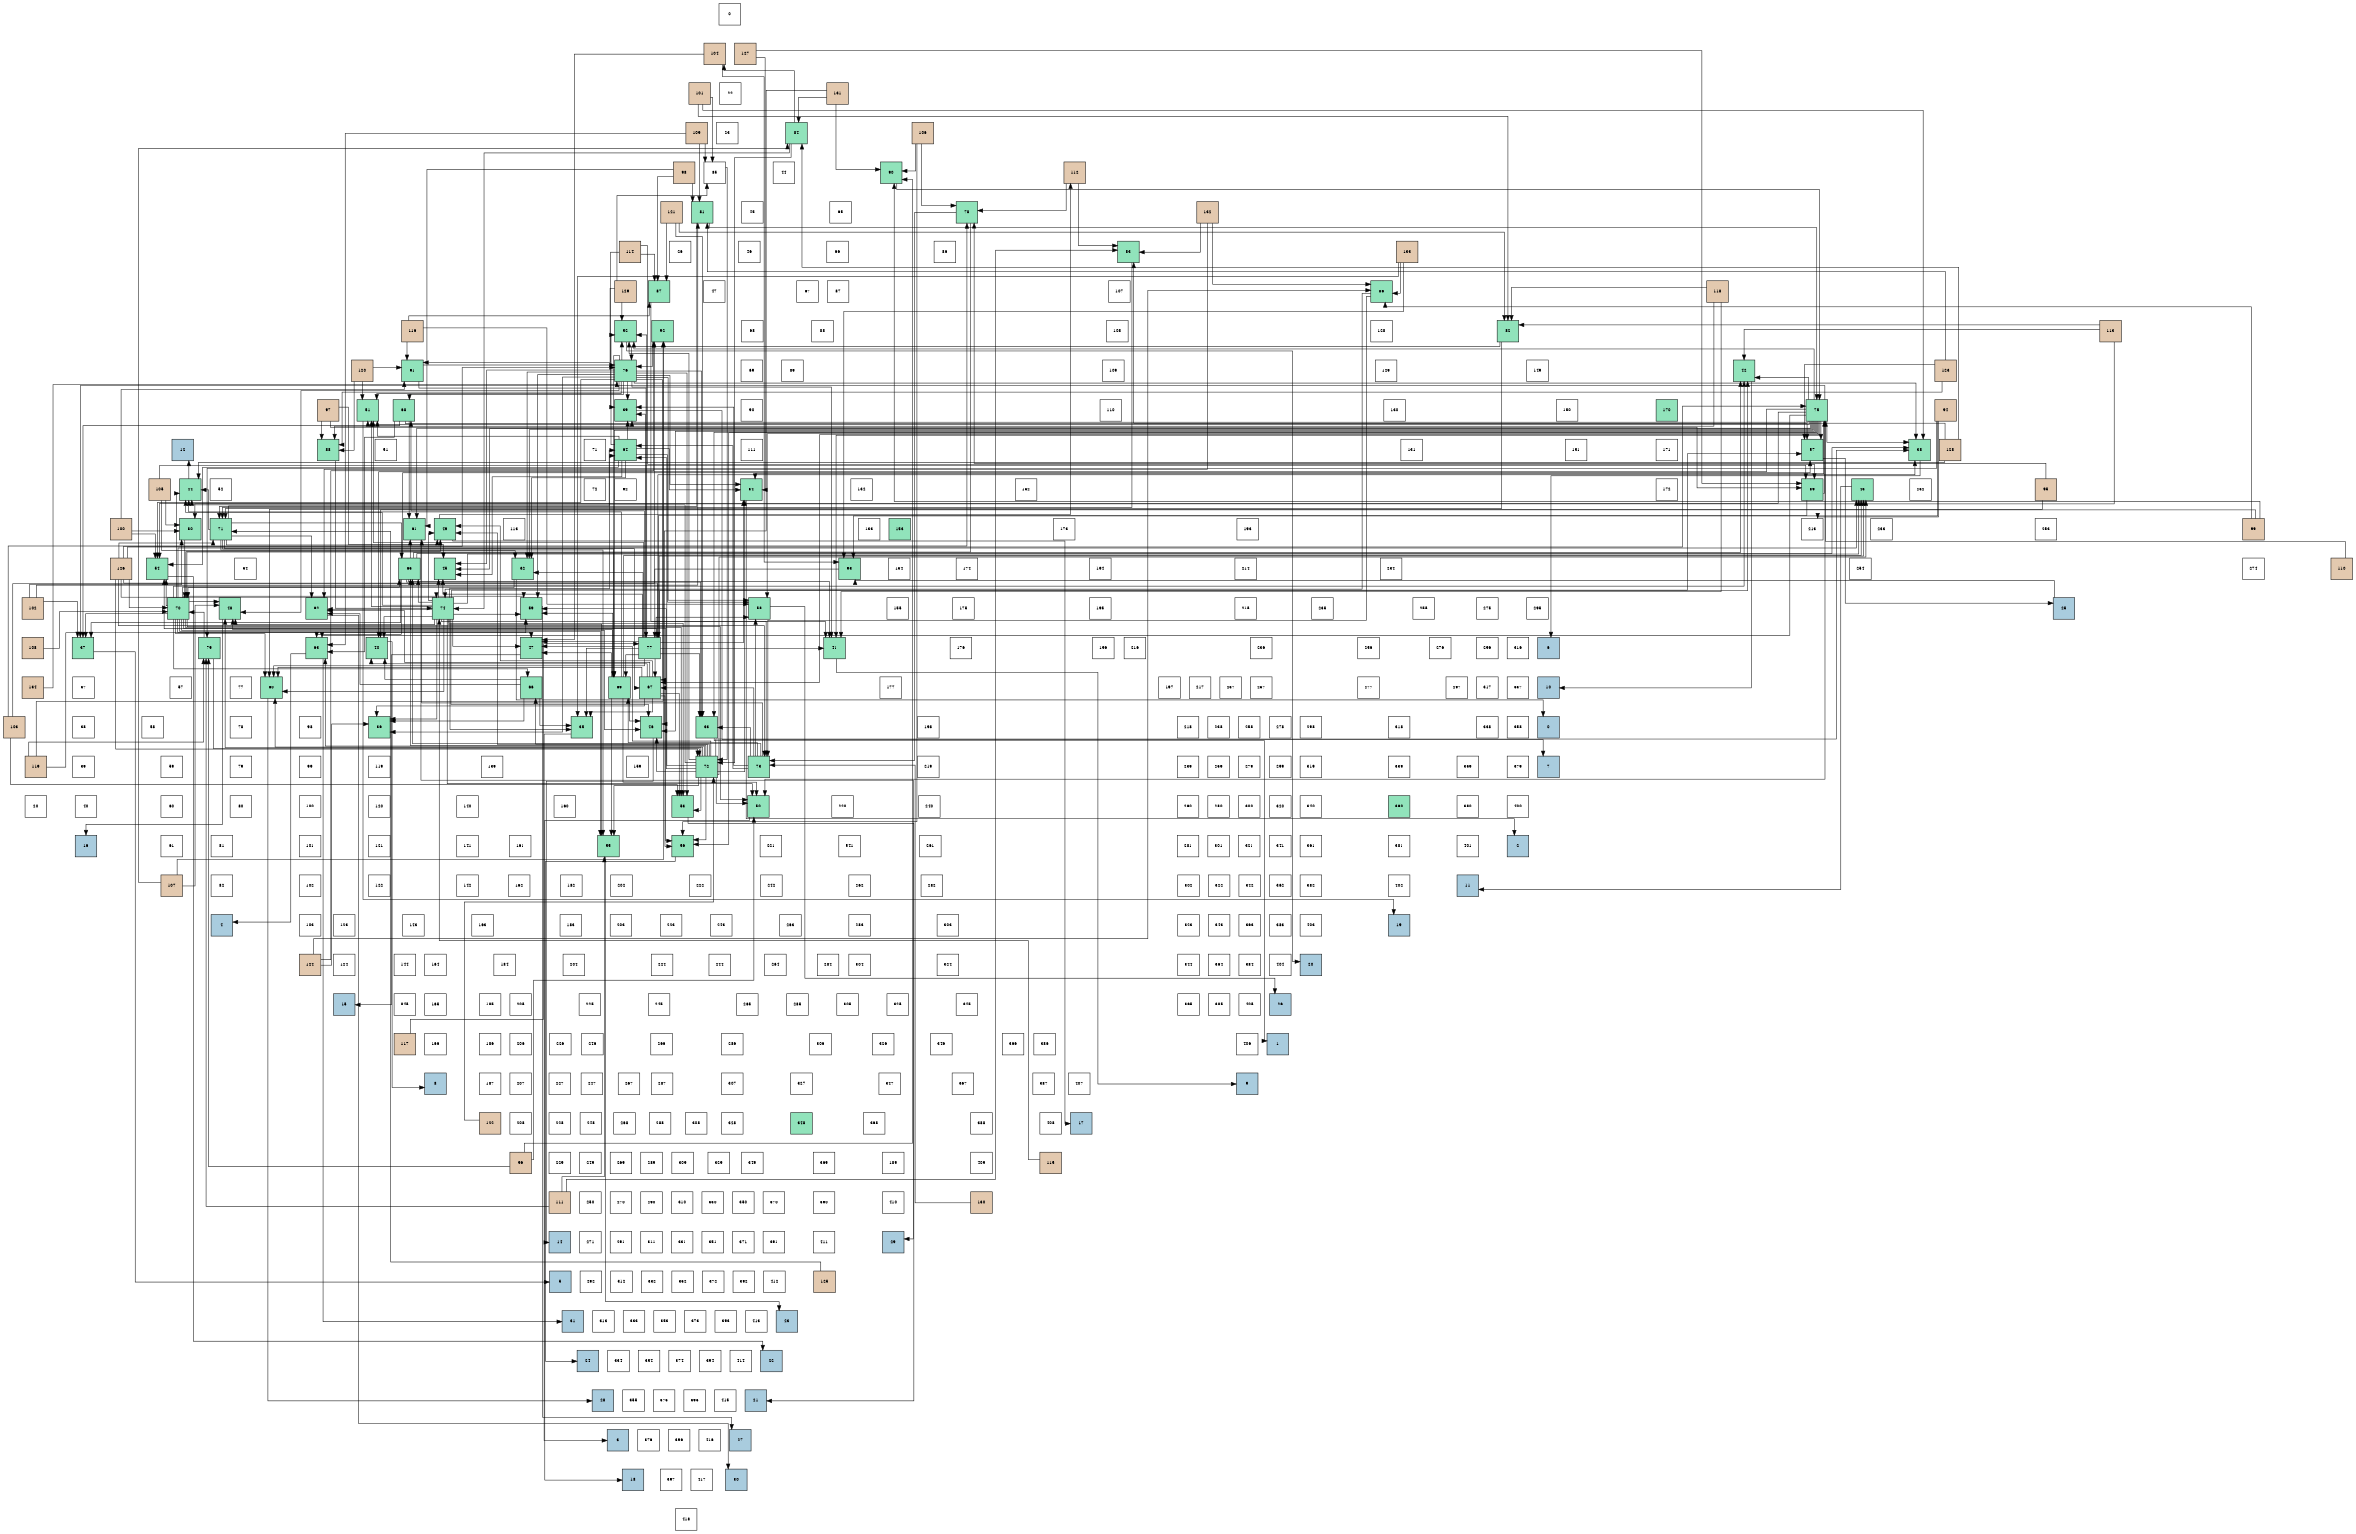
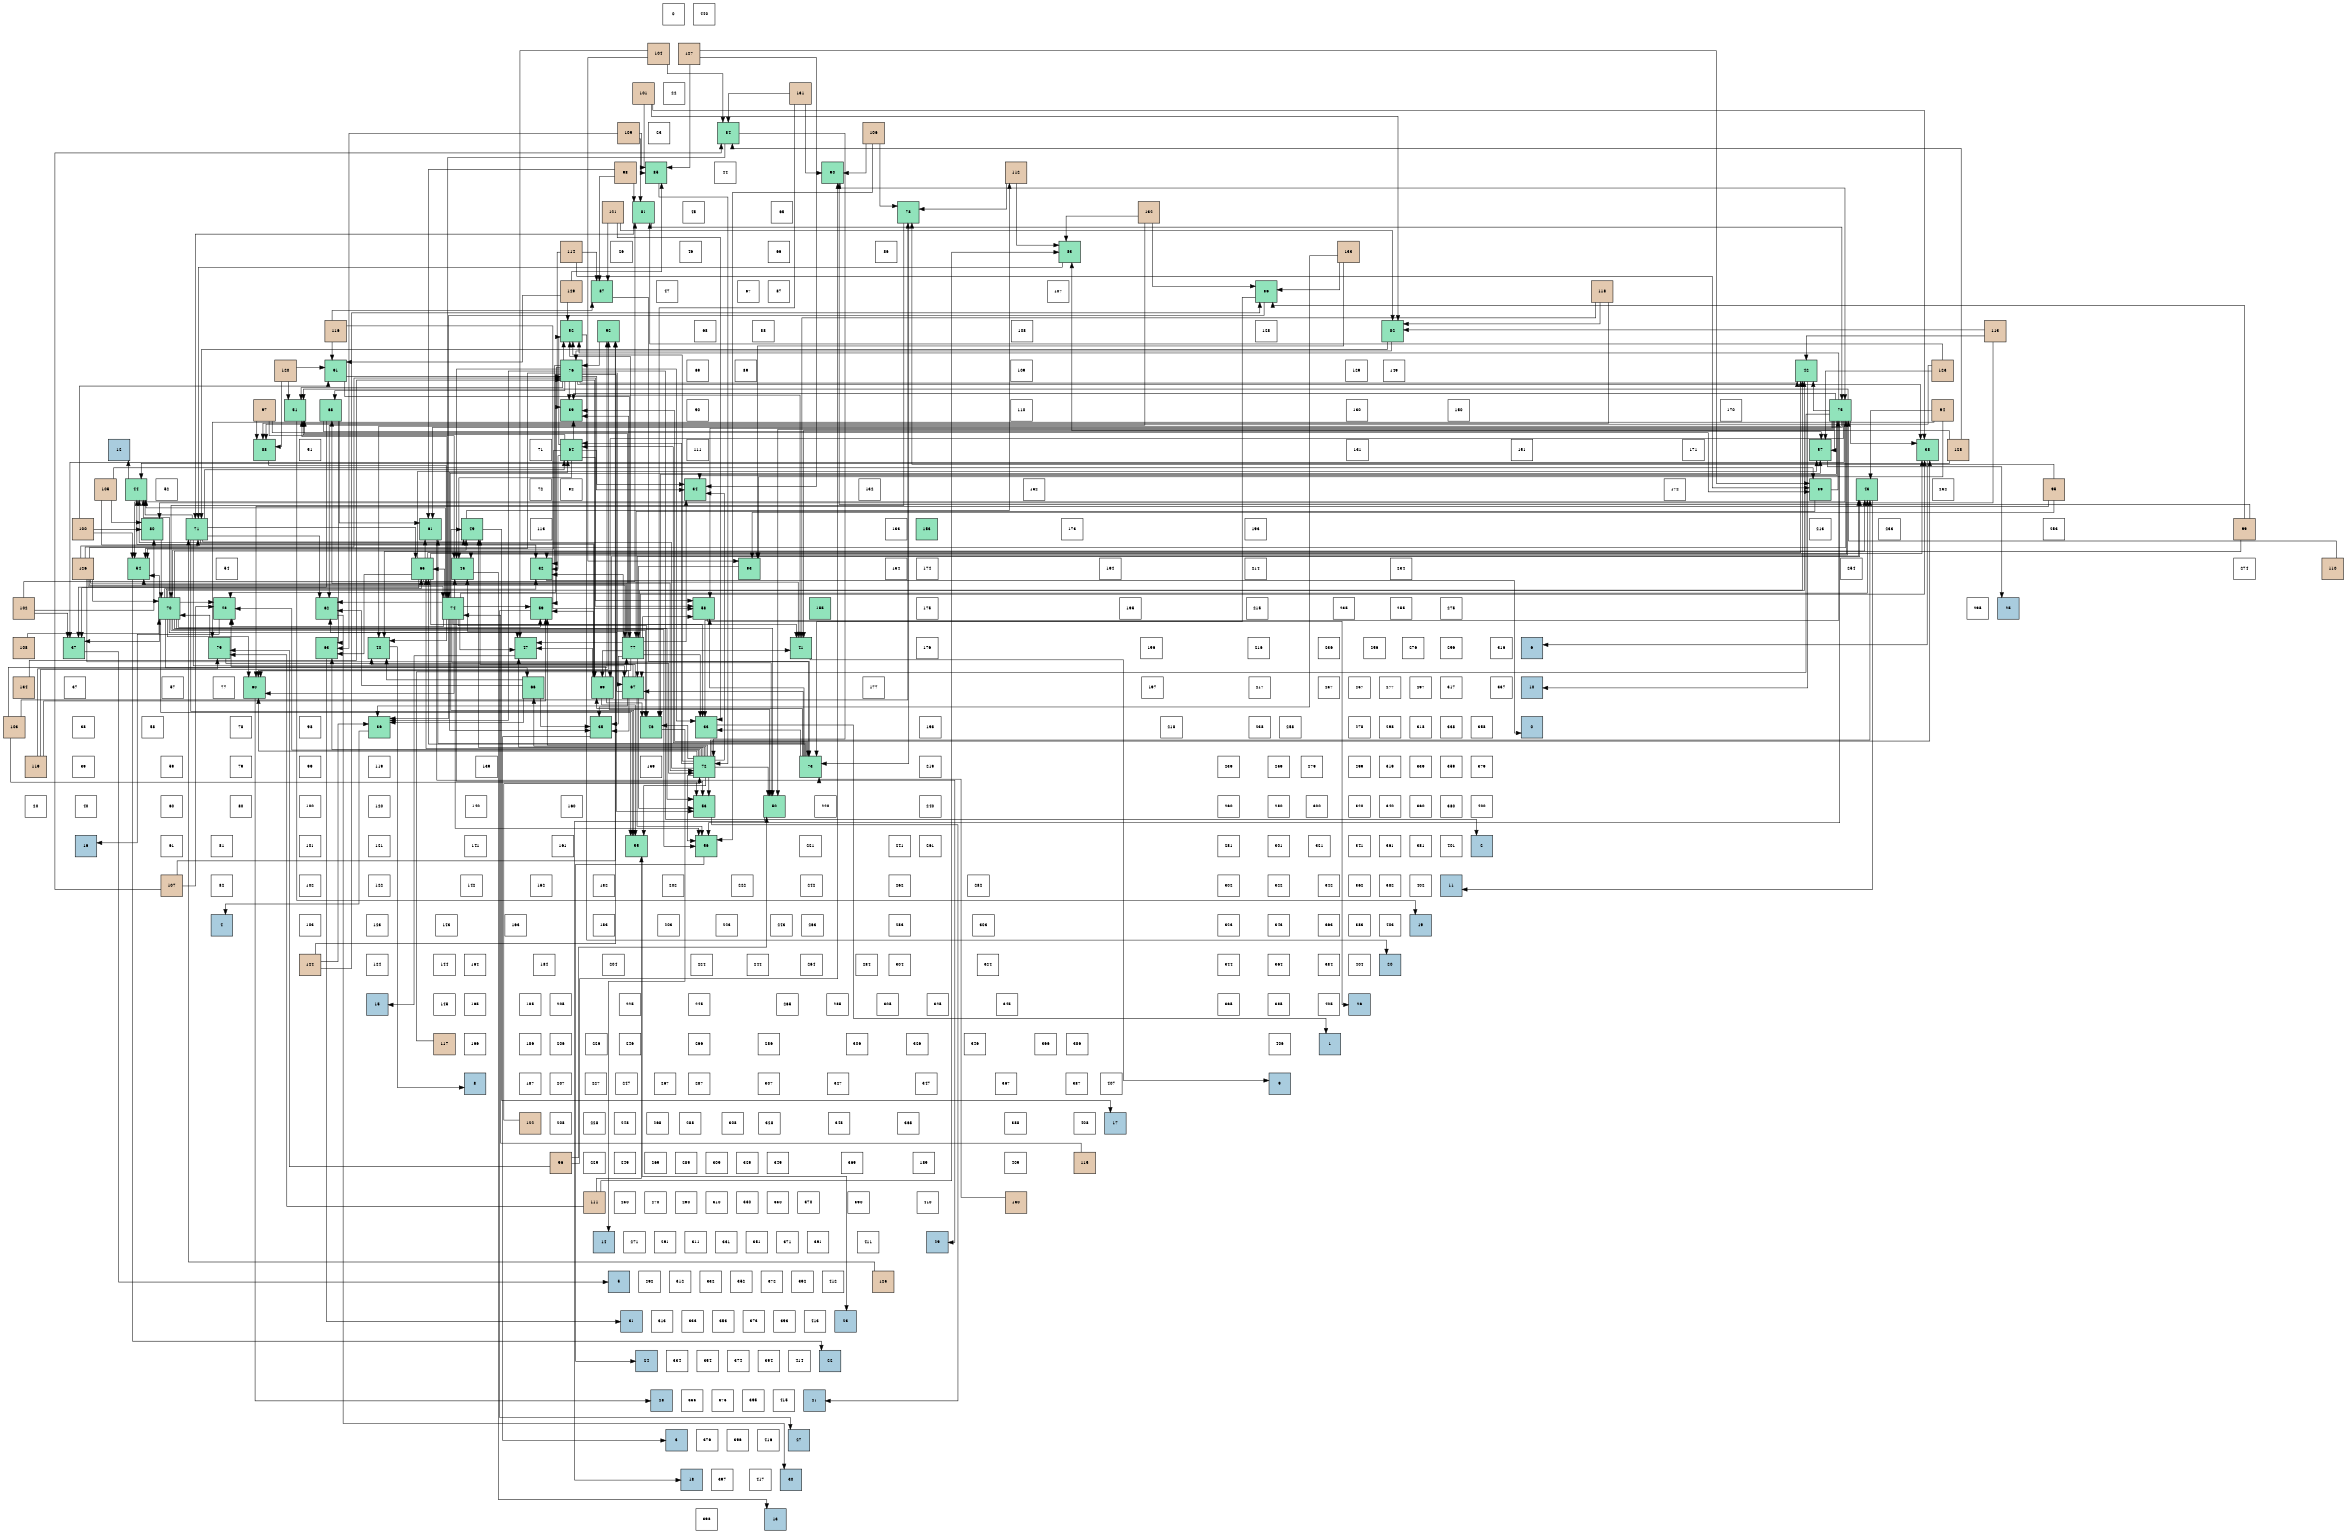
node "440": added
edge "84" -> "104": reversed
edge "127" -> "85": added
node "85": fillcolor #ffffff -> #91e3bb
edge "76" -> "42": added
node "170": fillcolor #91e3bb -> #ffffff
edge "94" -> "213": now "94" -> "43"
edge "25" -> "93": now "95" -> "93"
edge "32" -> "70": reversed
node "155": fillcolor #ffffff -> #91e3bb
edge "75" -> "63": removed
node "7": removed
node "360": fillcolor #91e3bb -> #ffffff
edge "63" -> "4": now "36" -> "4"
edge "34" -> "2": now "76" -> "2"
edge "74" -> "56": added
node "541": label "541" -> "241"
node "845": label "845" -> "145"
node "348": fillcolor #91e3bb -> #ffffff
node "418": removed
node "398": added
node "13": added
